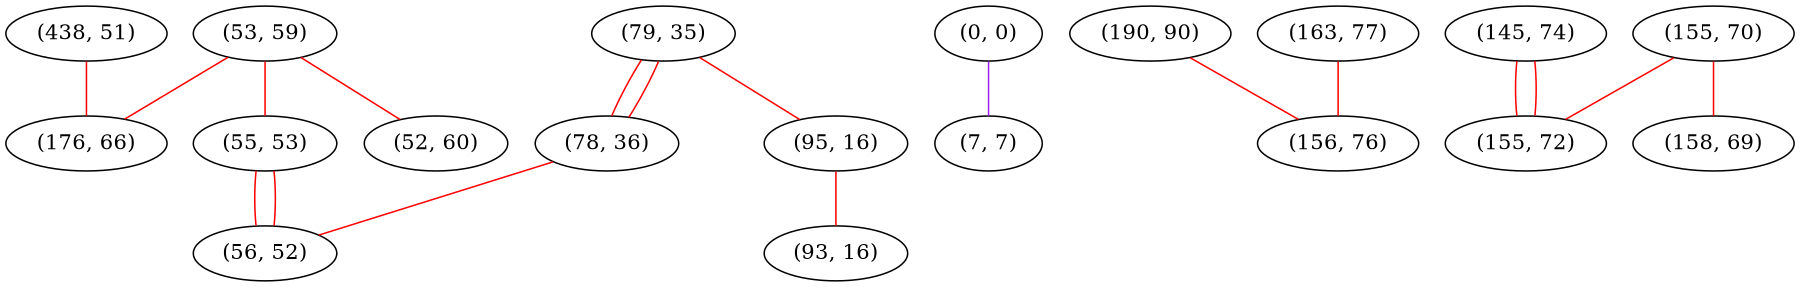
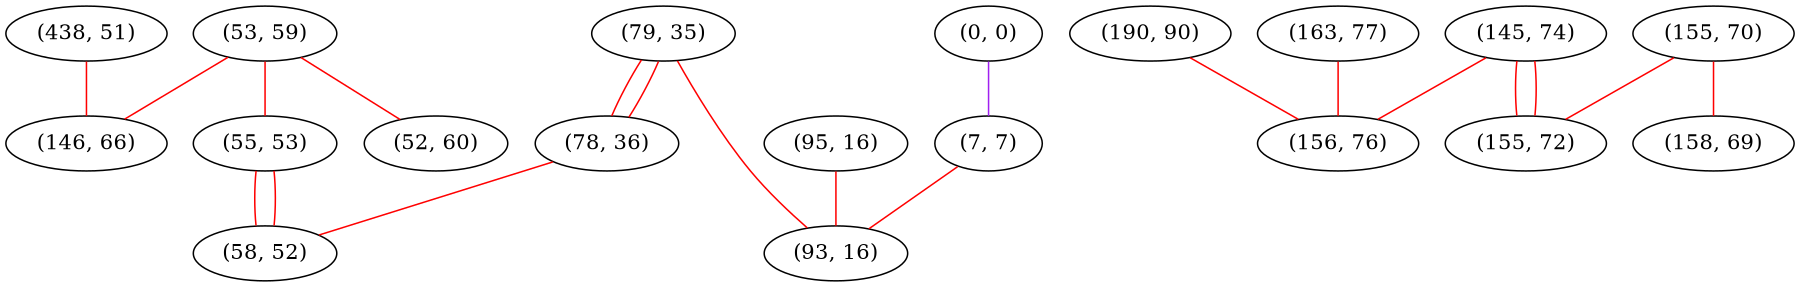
edge "(79, 35)" -- "(95, 16)": now "(79, 35)" -- "(93, 16)"
edge "(145, 74)" -- "(156, 76)": added
node "(176, 66)": label "(176, 66)" -> "(146, 66)"
edge "(7, 7)" -- "(93, 16)": added
node "(56, 52)": label "(56, 52)" -> "(58, 52)"
